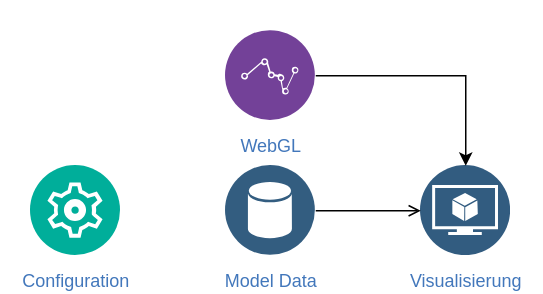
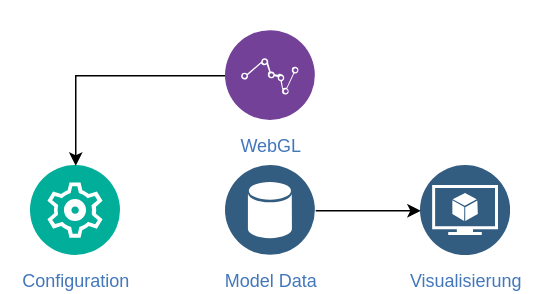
edge "WebGL" -> "Visualisierung": now "WebGL" -> "Configuration"
edge "Model Data" -> "Visualisierung": arrowhead open -> classic
